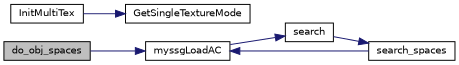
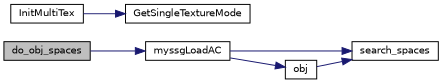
node "search": label "search" -> "obj"
edge "search_spaces" -> "myssgLoadAC": reversed
